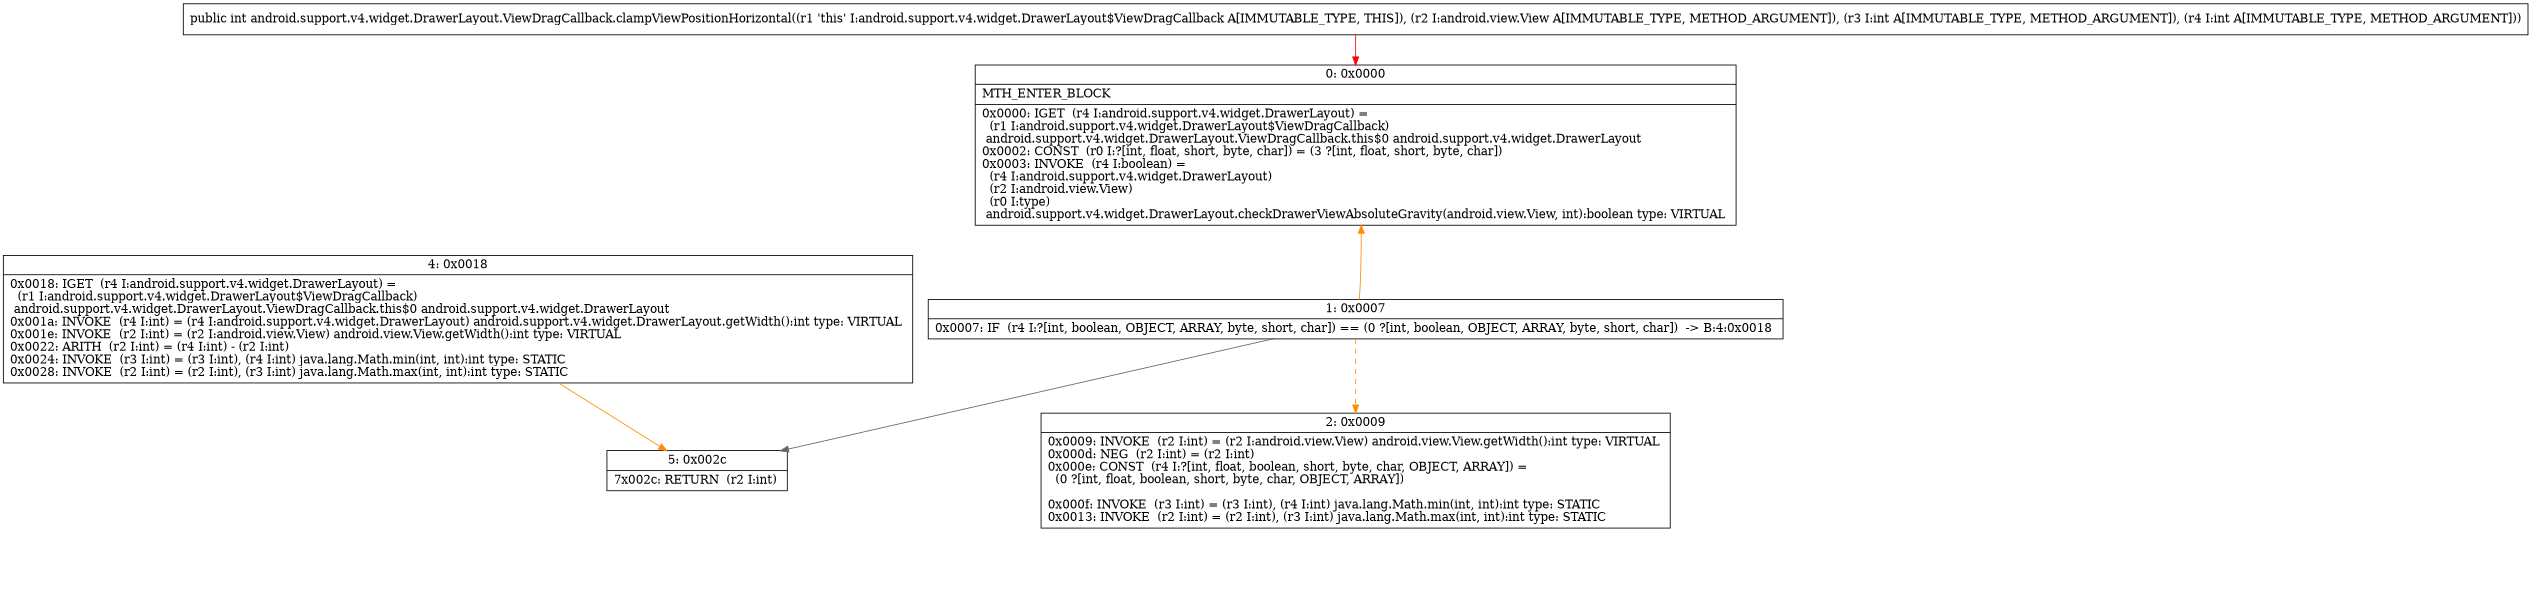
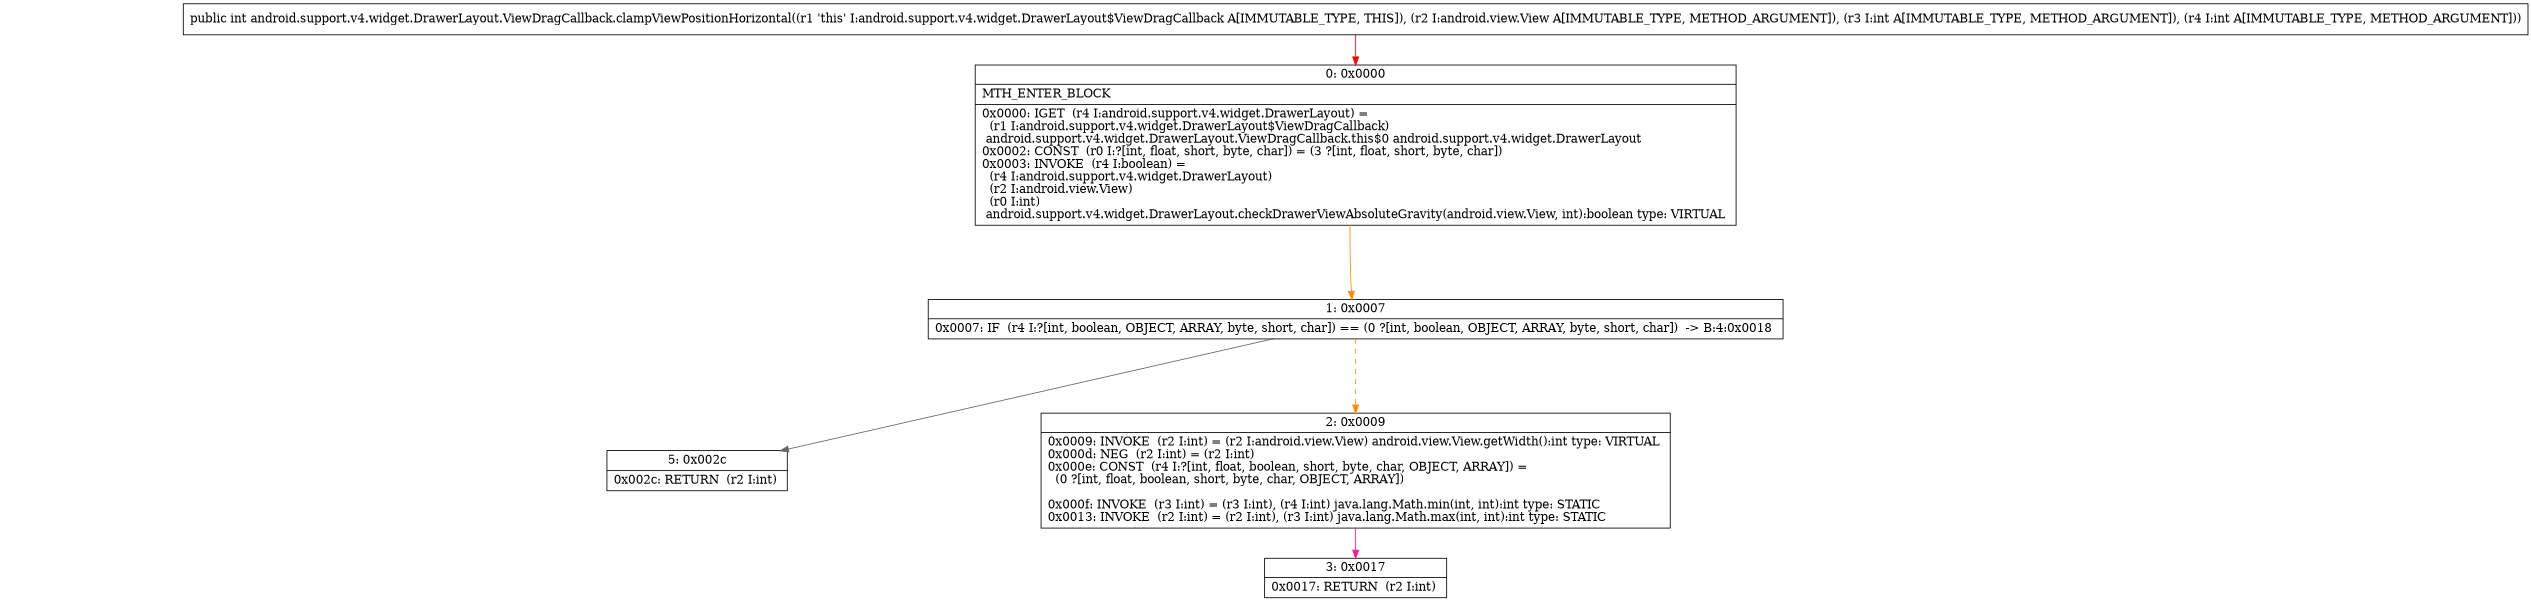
node "0: 0x0000": text "(r0 I:type)" -> "(r0 I:int)"
edge "1: 0x0007" -> "0: 0x0000": reversed
node "4: 0x0018": removed
node "5: 0x002c": text "7x002c: RETURN  (r2 I:int)" -> "0x002c: RETURN  (r2 I:int)"
node "3: 0x0017": added
